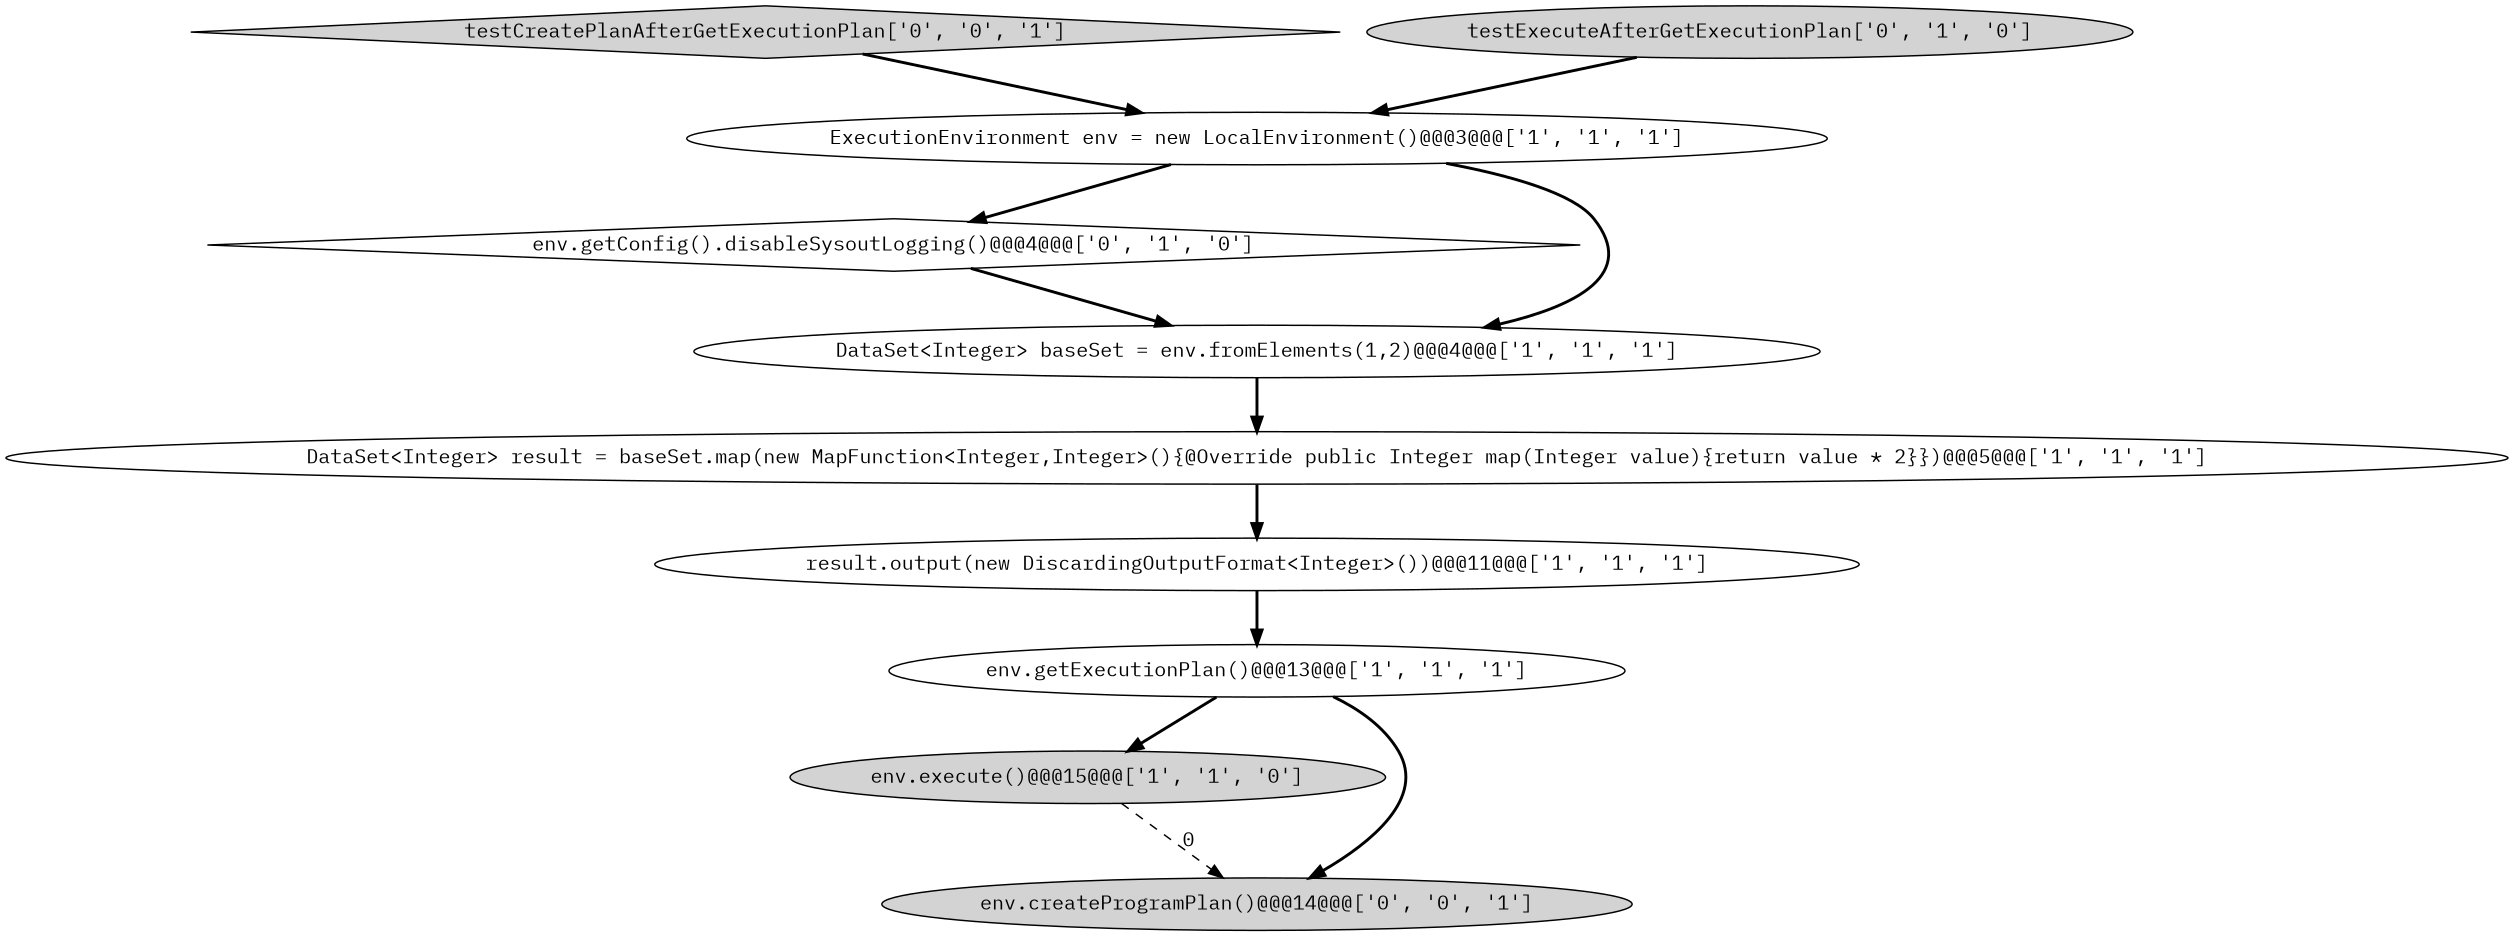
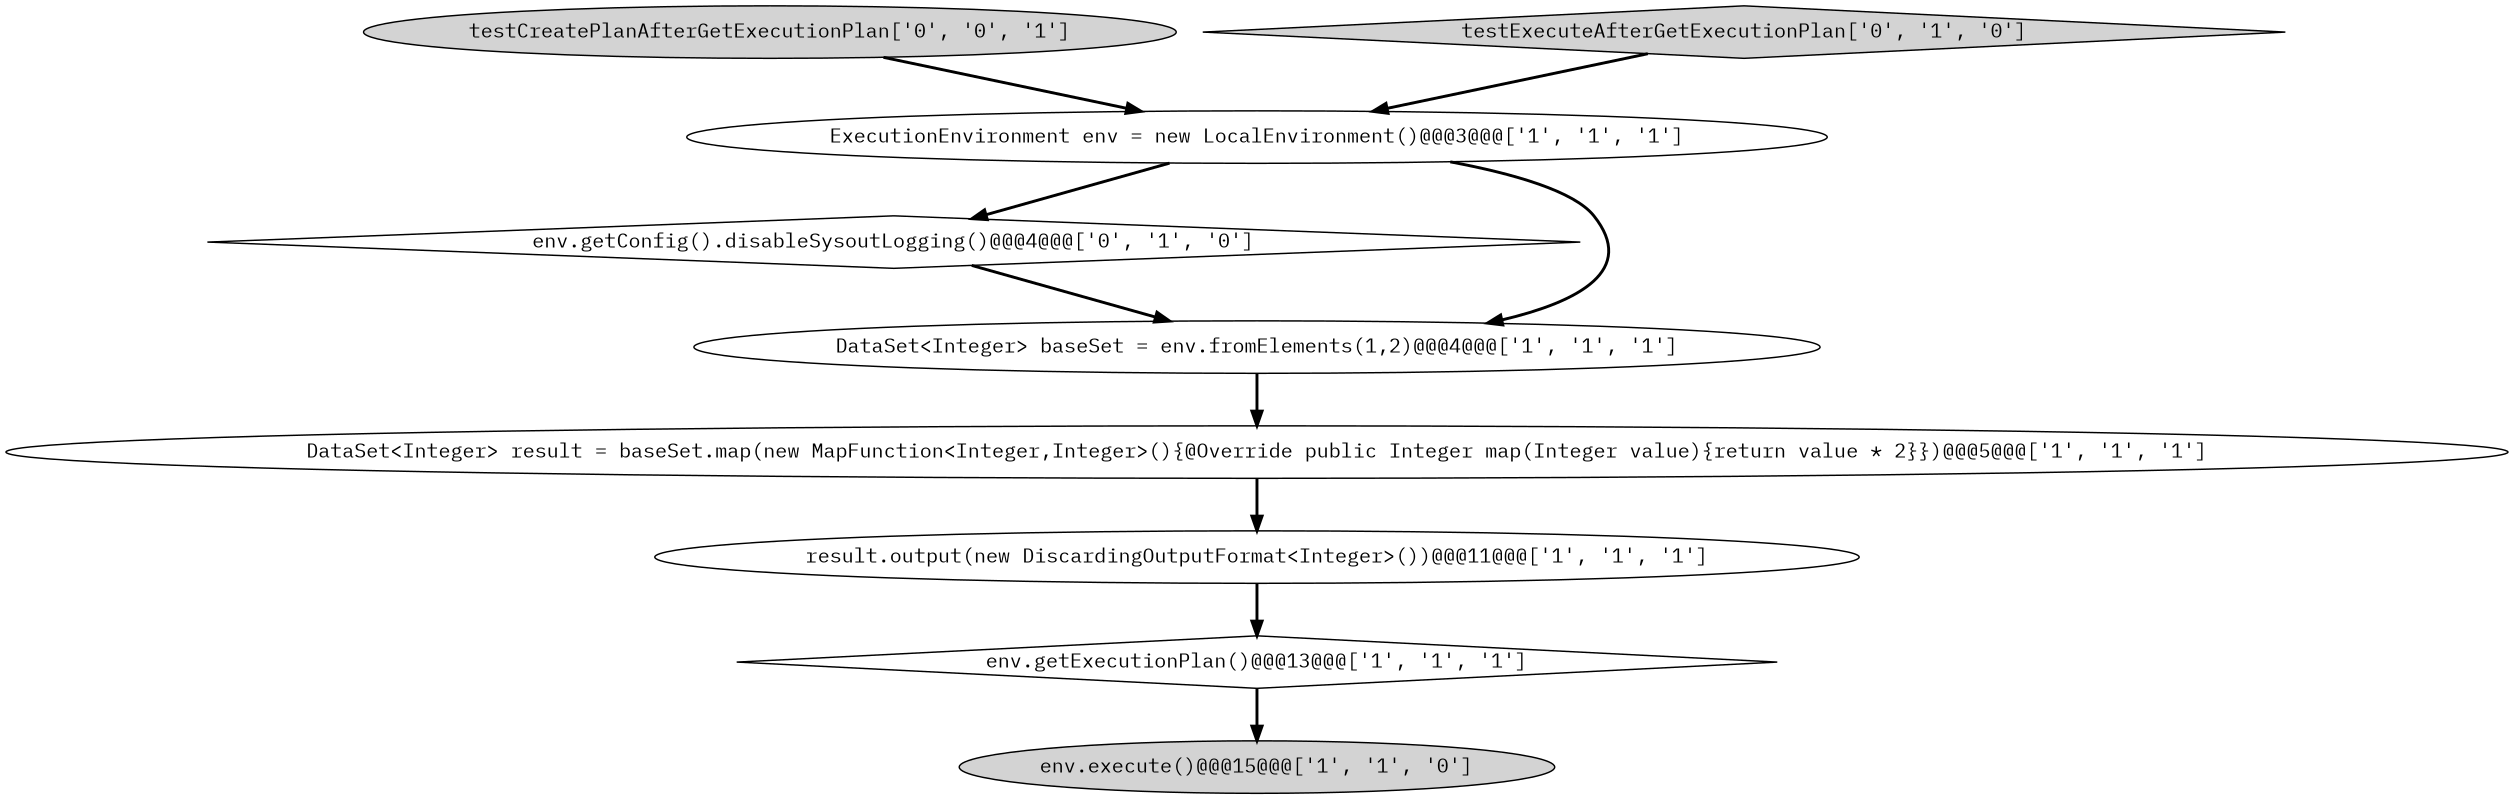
node "testCreatePlanAfterGetExecutionPlan['0', '0', '1']": shape diamond -> ellipse
node "testExecuteAfterGetExecutionPlan['0', '1', '0']": shape ellipse -> diamond
node "env.getExecutionPlan()@@@13@@@['1', '1', '1']": shape ellipse -> diamond
node "env.createProgramPlan()@@@14@@@['0', '0', '1']": removed
